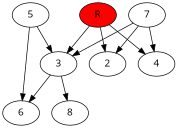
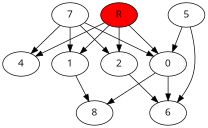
node "3": label "3" -> "0"
node "1": added
edge "2" -> "6": added
